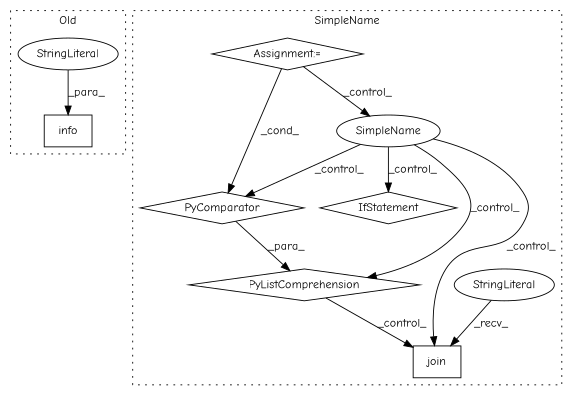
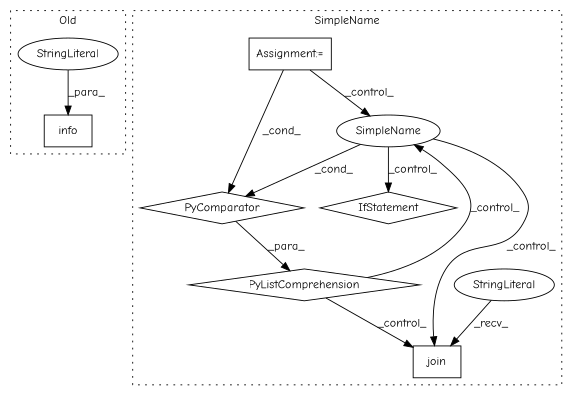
node "Assignment:=": shape diamond -> box
edge "SimpleName" -> "PyComparator": label "_control_" -> "_cond_"
edge "SimpleName" -> "PyListComprehension": reversed
